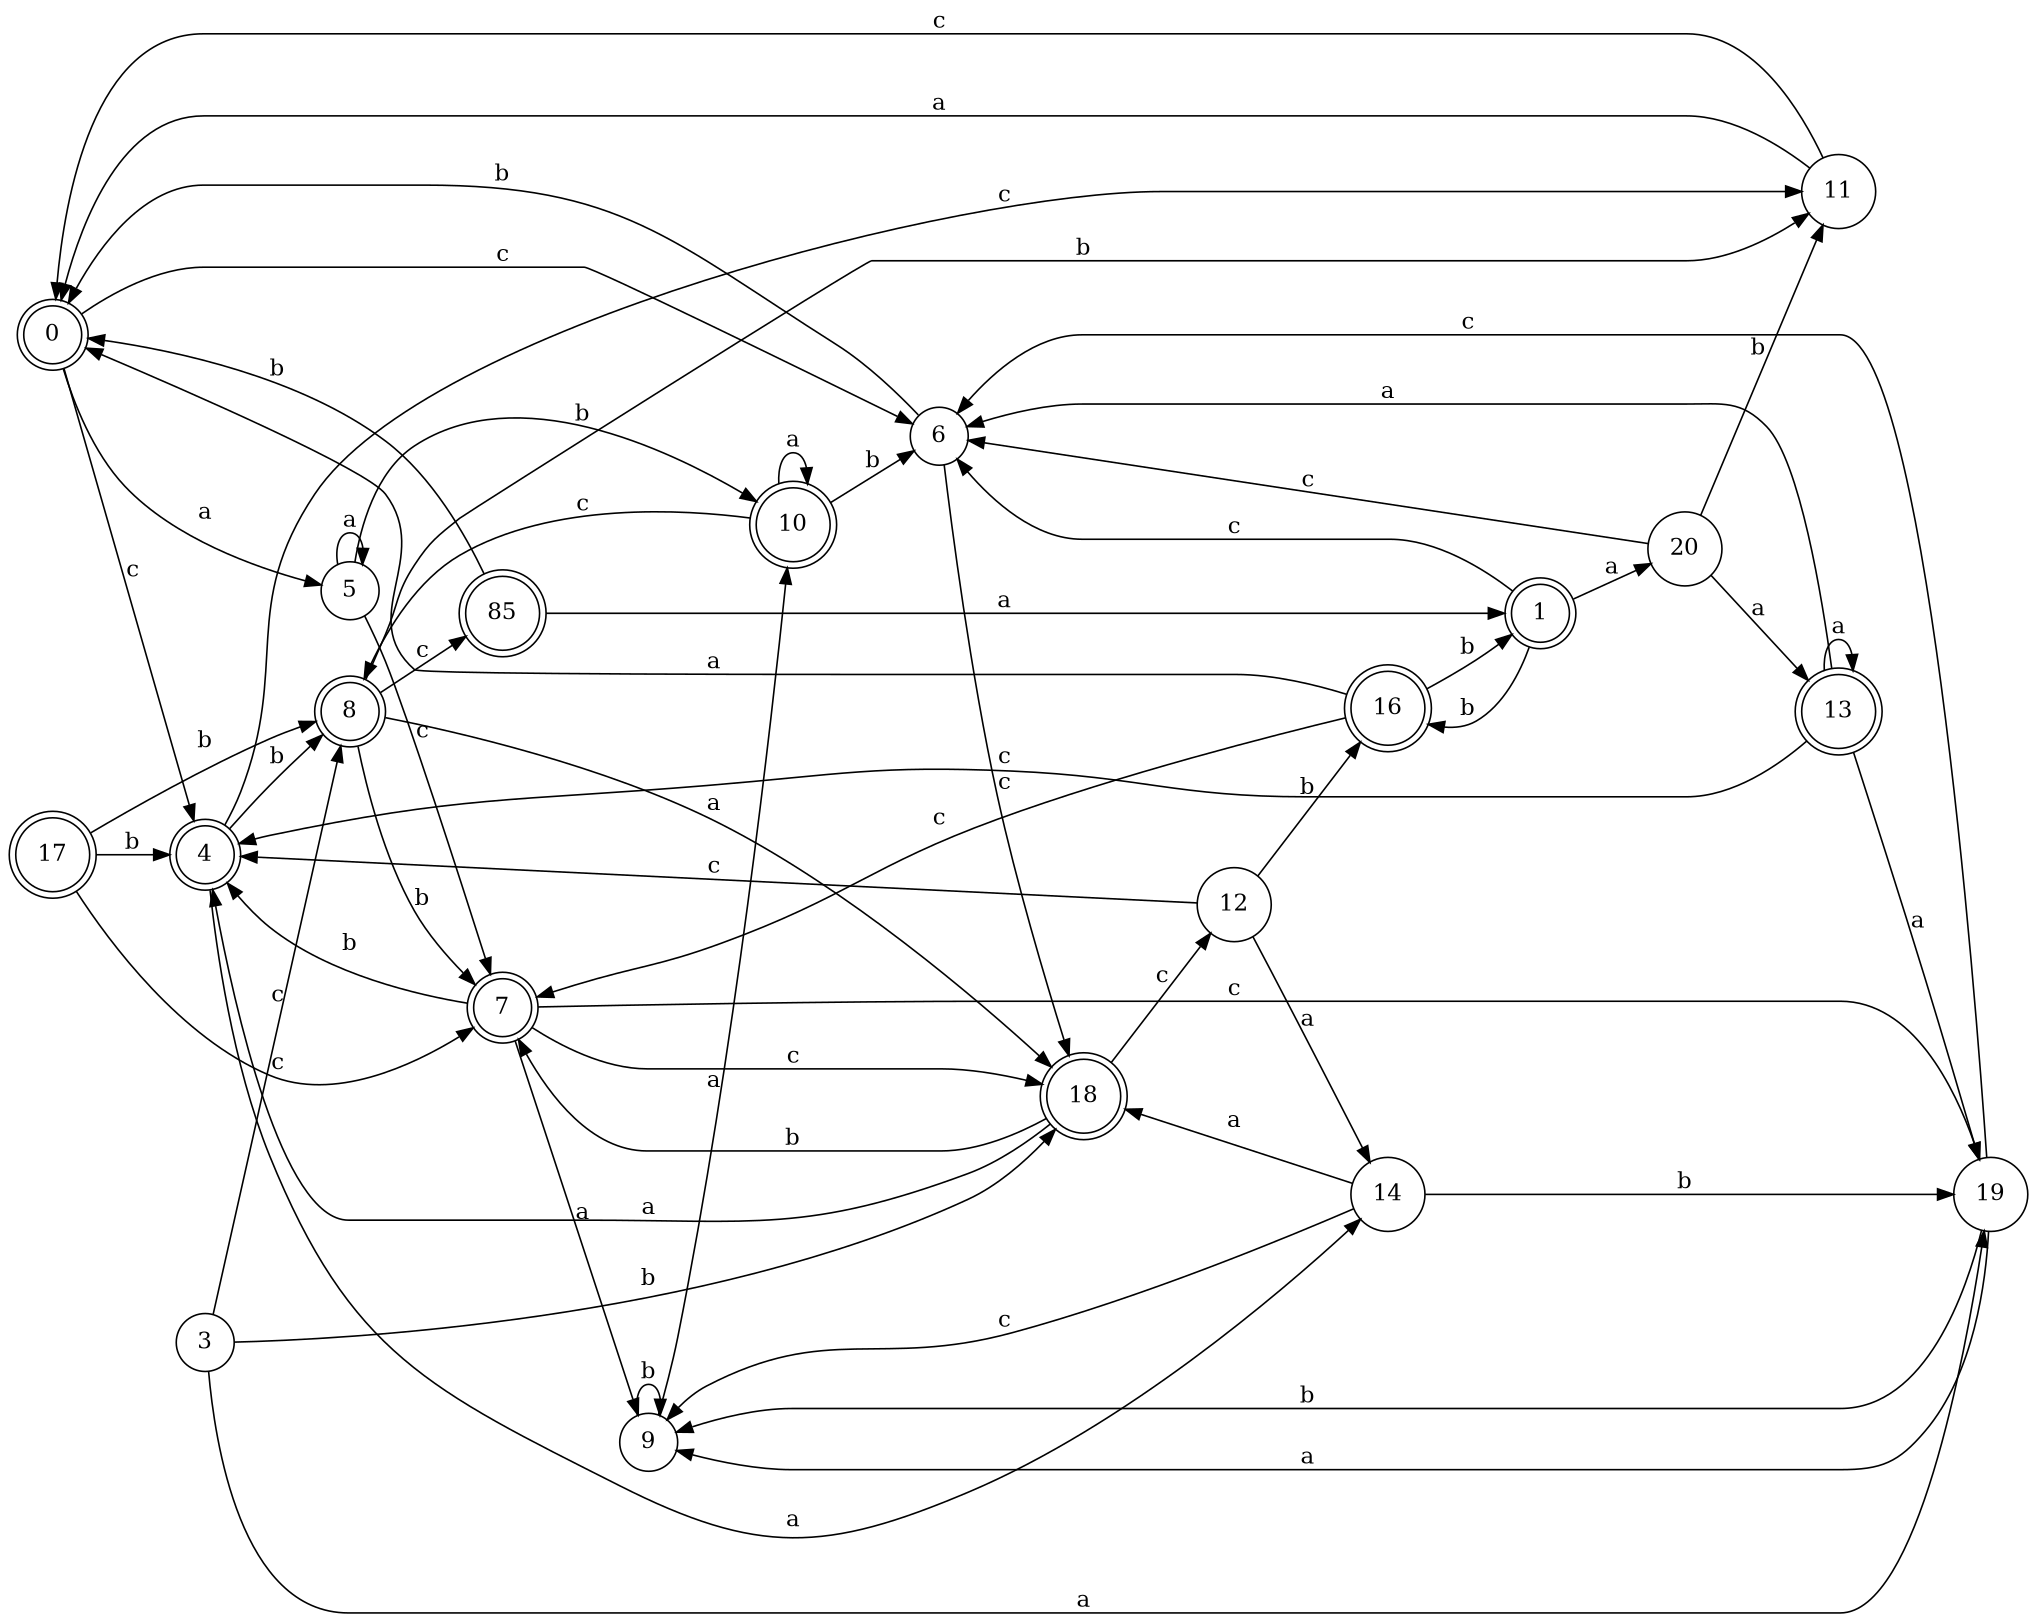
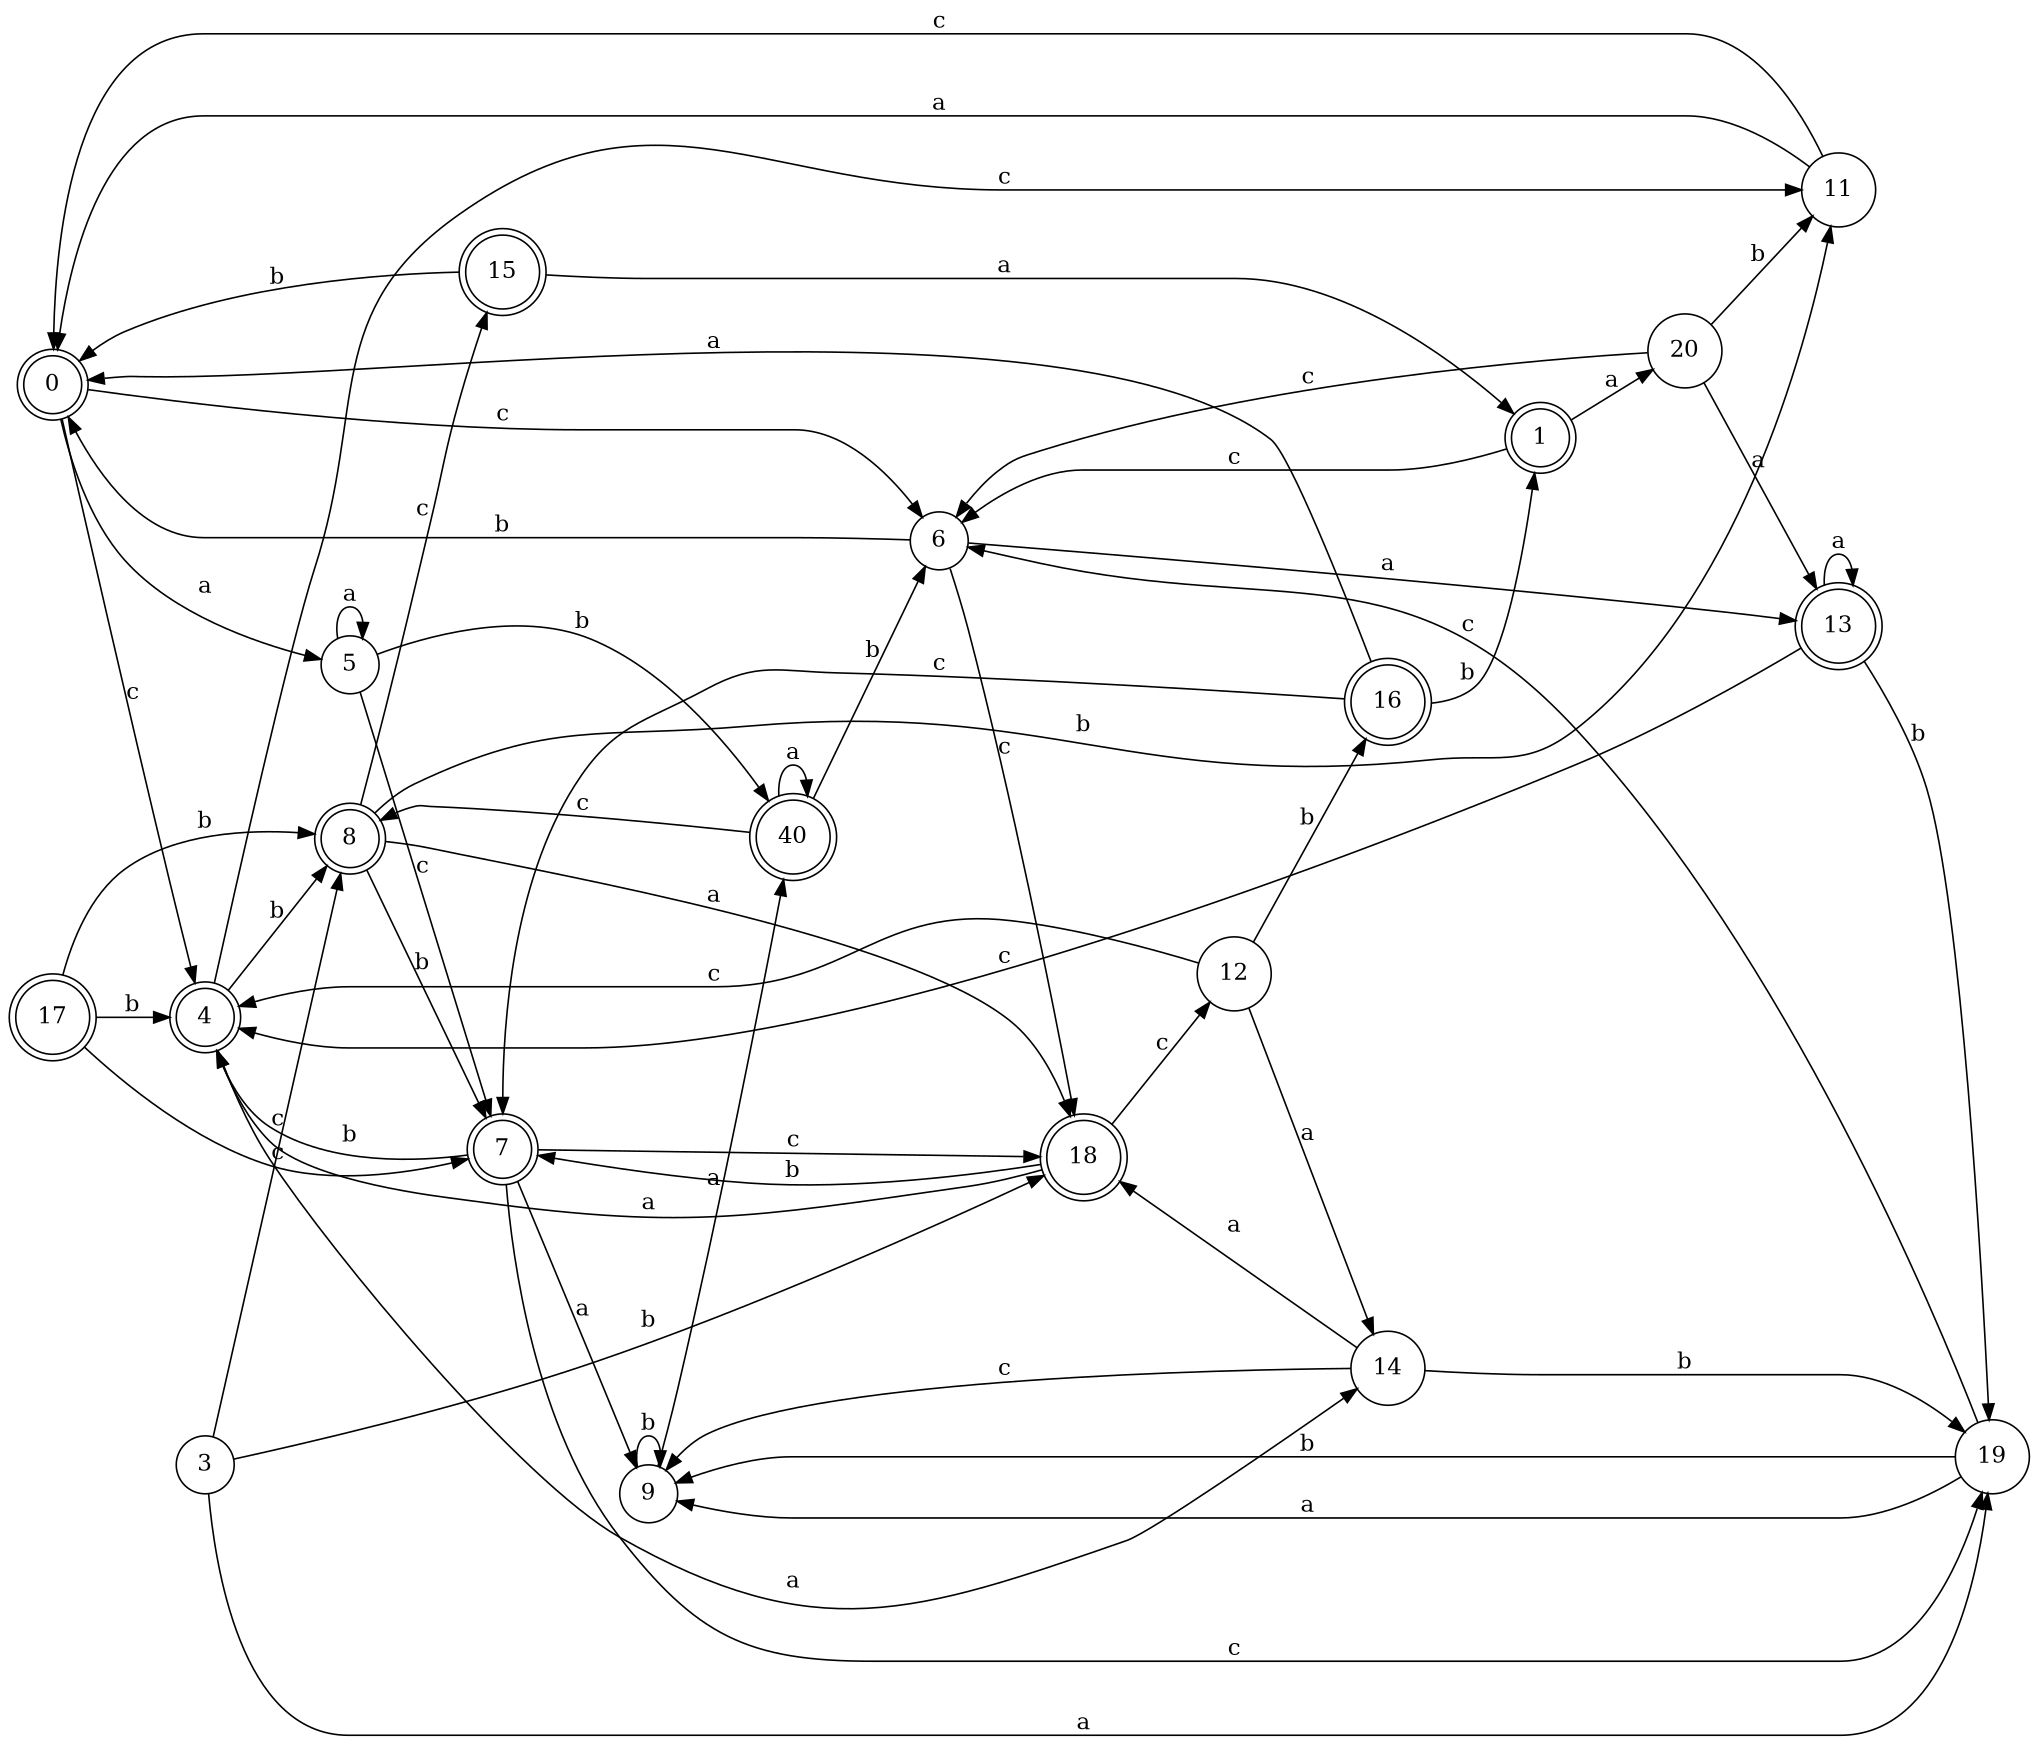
edge "13" -> "6": reversed
node "10": label "10" -> "40"
node "85": label "85" -> "15"
edge "1" -> "16": removed, label "b"
edge "13" -> "19": label "a" -> "b"
